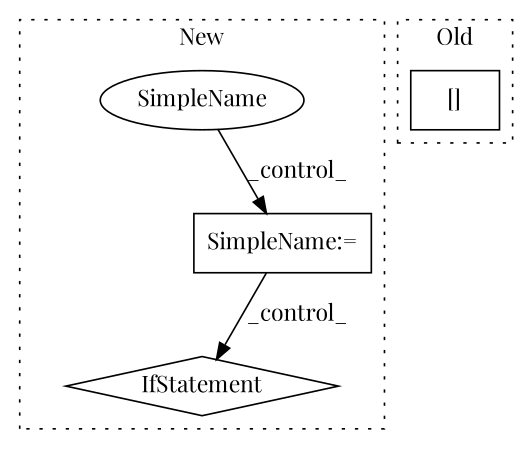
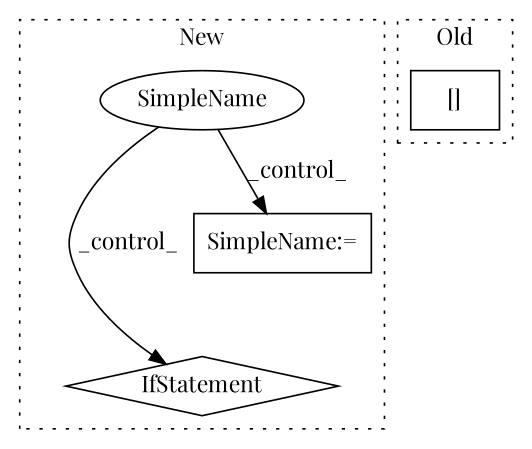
edge "SimpleName:=" -> "IfStatement": now "SimpleName" -> "IfStatement"
